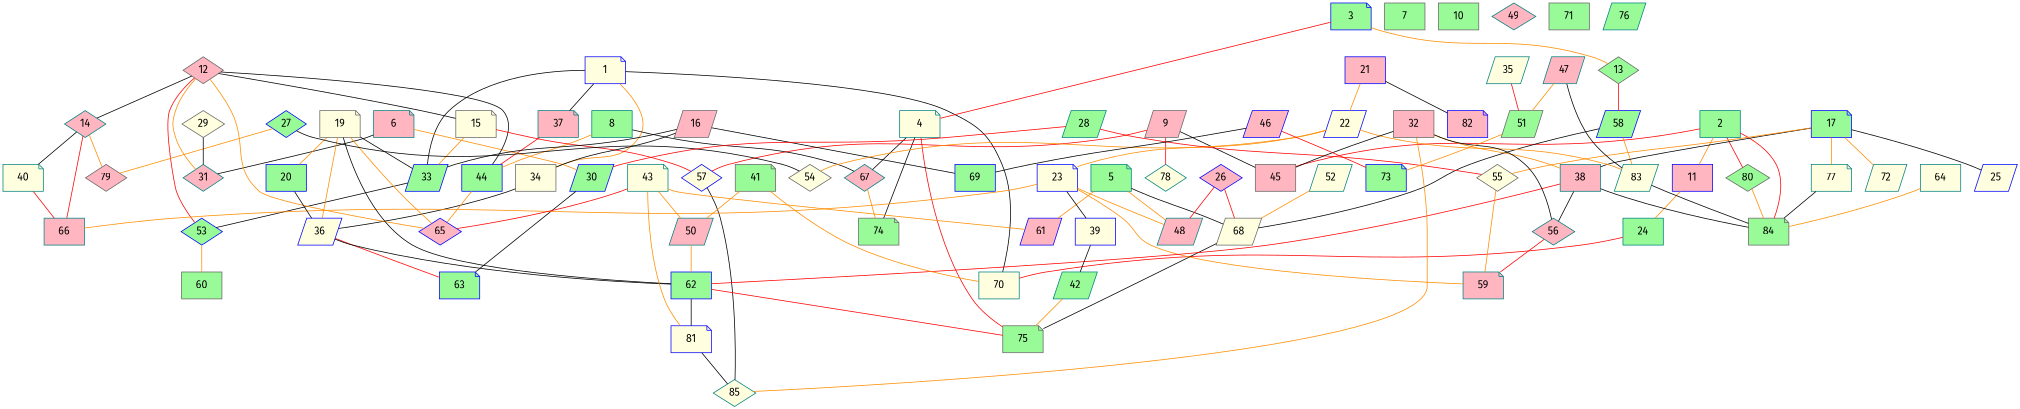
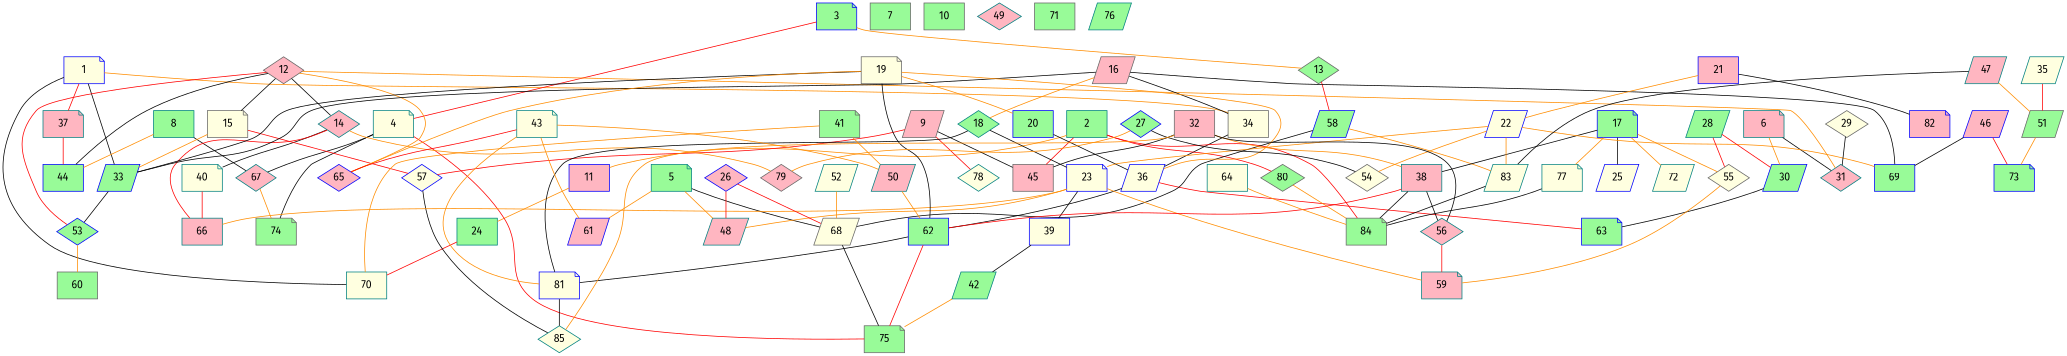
edge "1" -- "37": color black -> red
node "18": added
edge "22" -- "69": added
edge "44" -- "65": removed
